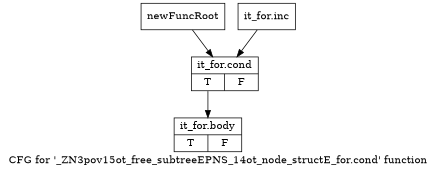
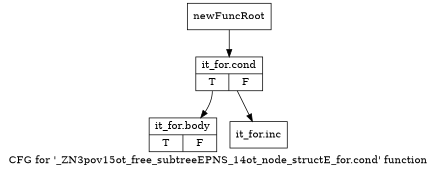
edge "it_for.inc" -> "it_for.cond": reversed
